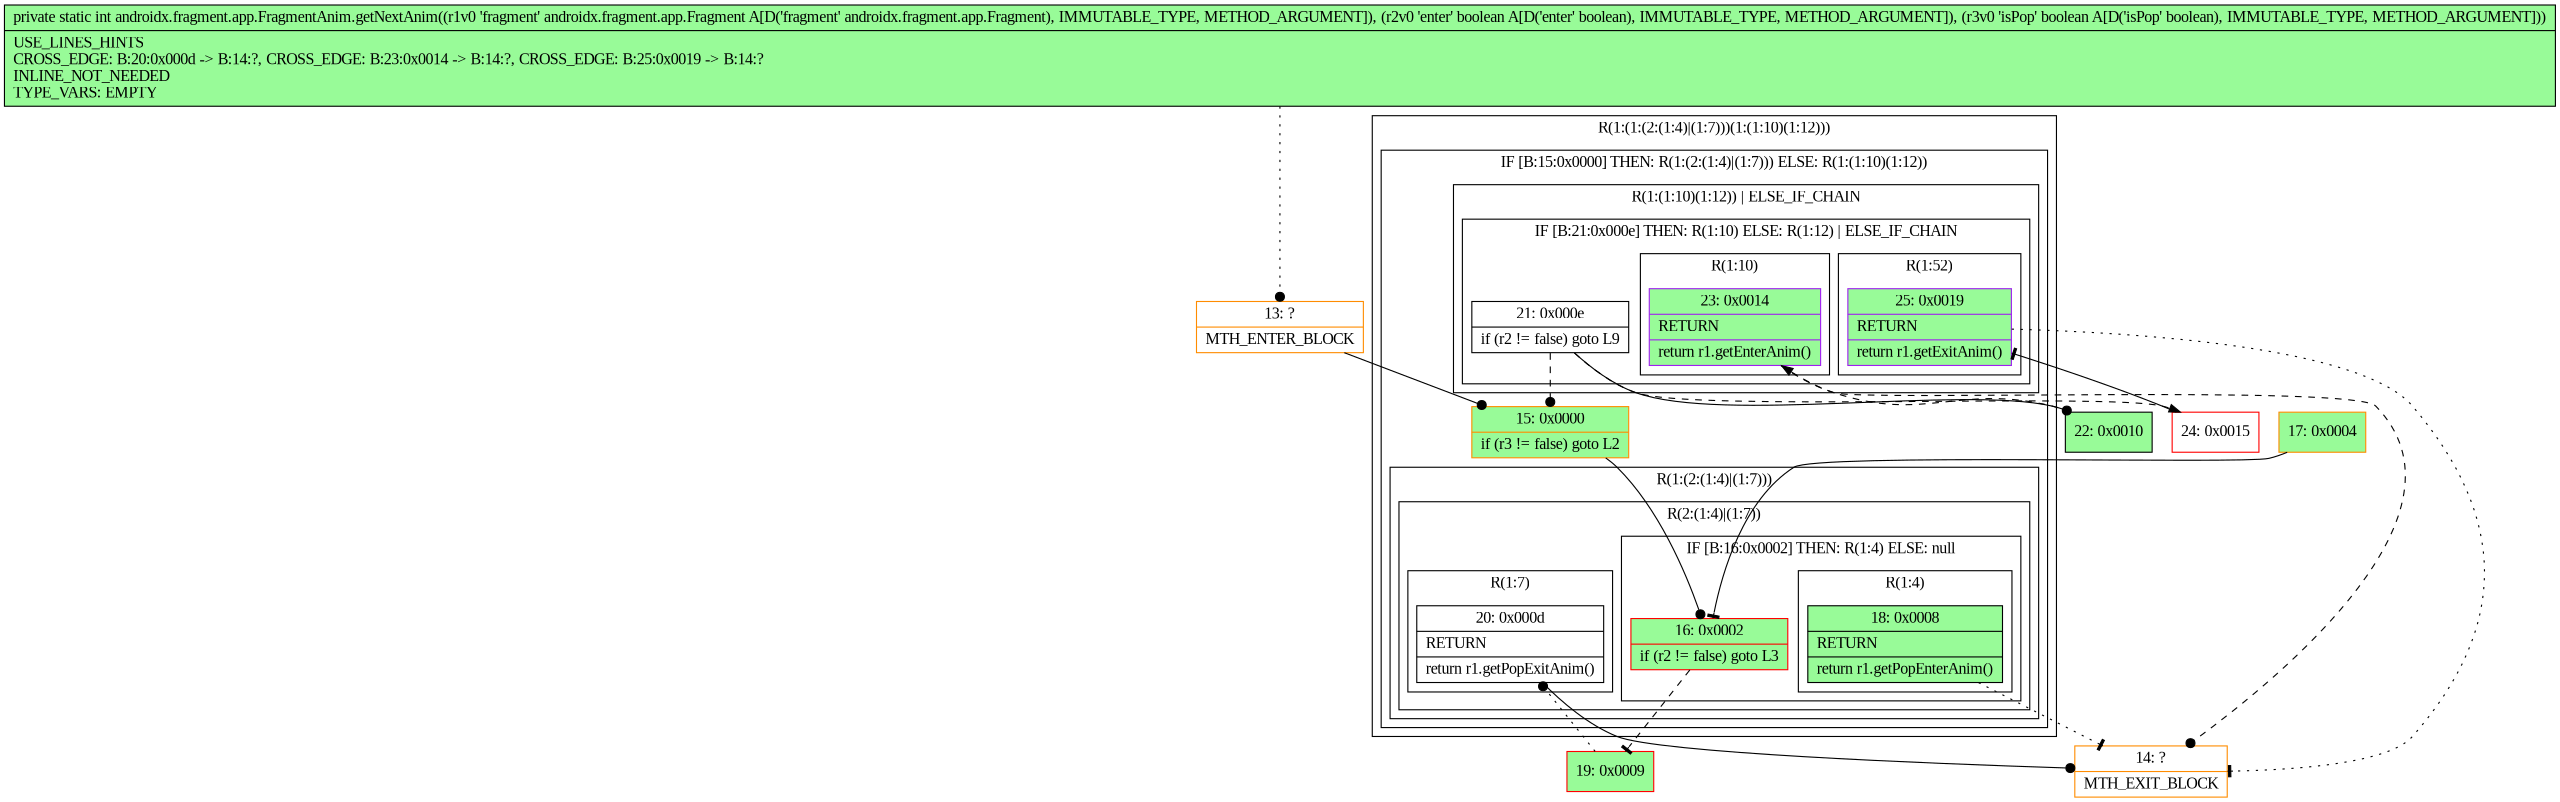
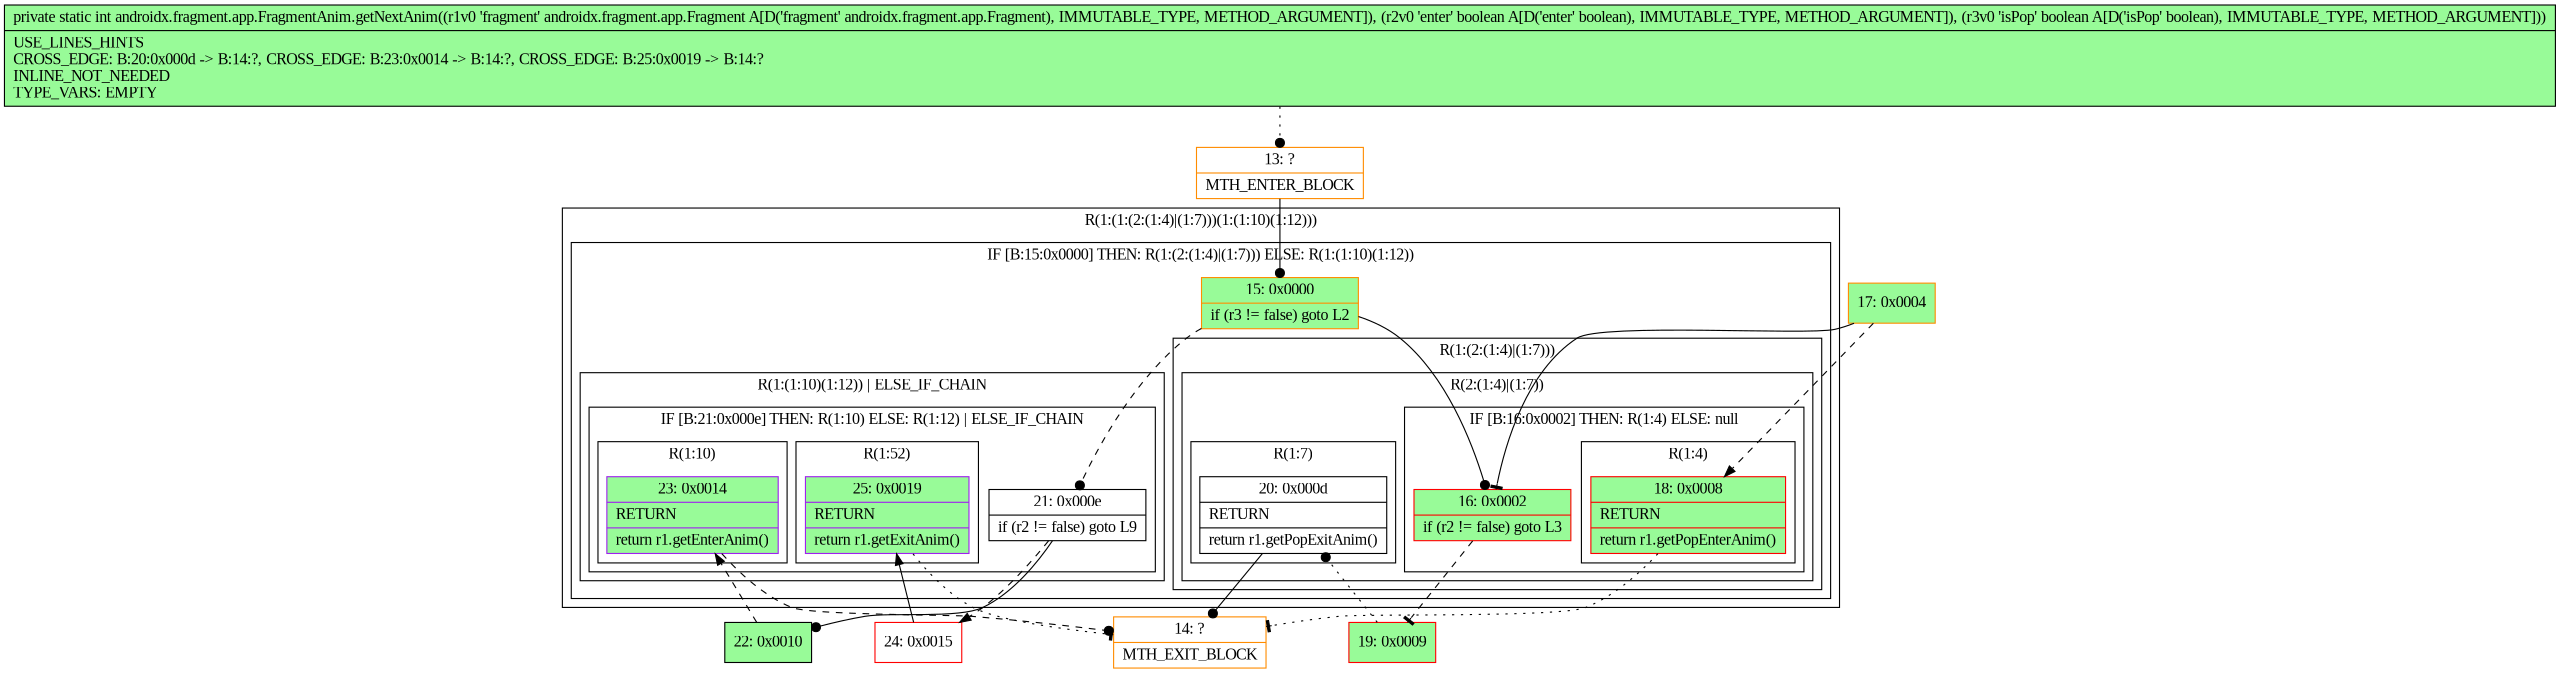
edge "21: 0x000e" -> "15: 0x0000": reversed
edge "24: 0x0015" -> "25: 0x0019": arrowhead tee -> normal
edge "17: 0x0004" -> "18: 0x0008": added
node "18: 0x0008": color black -> red
